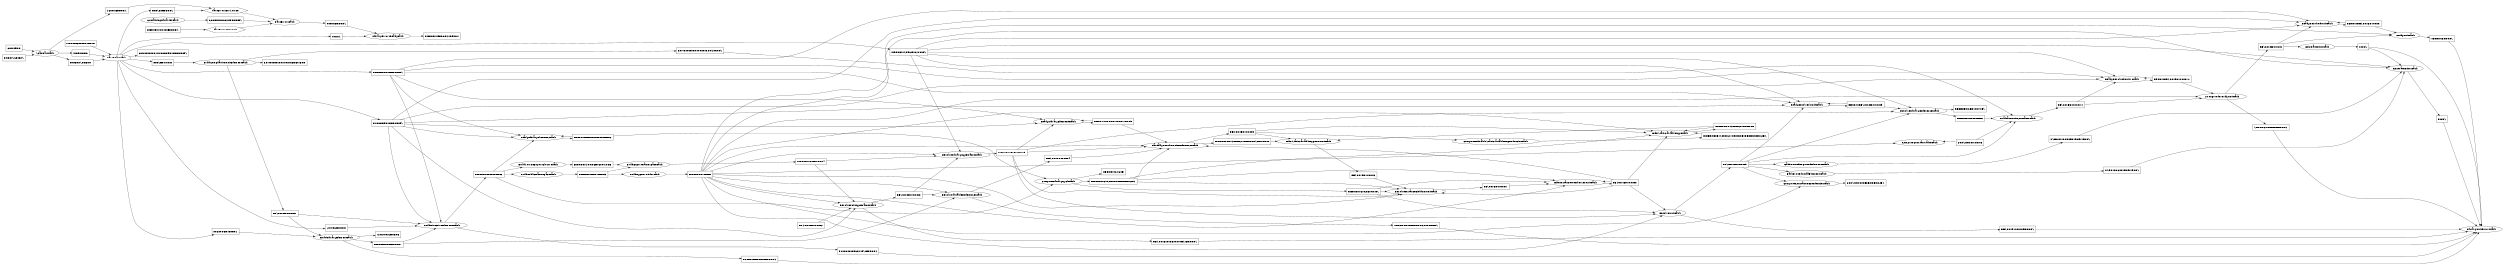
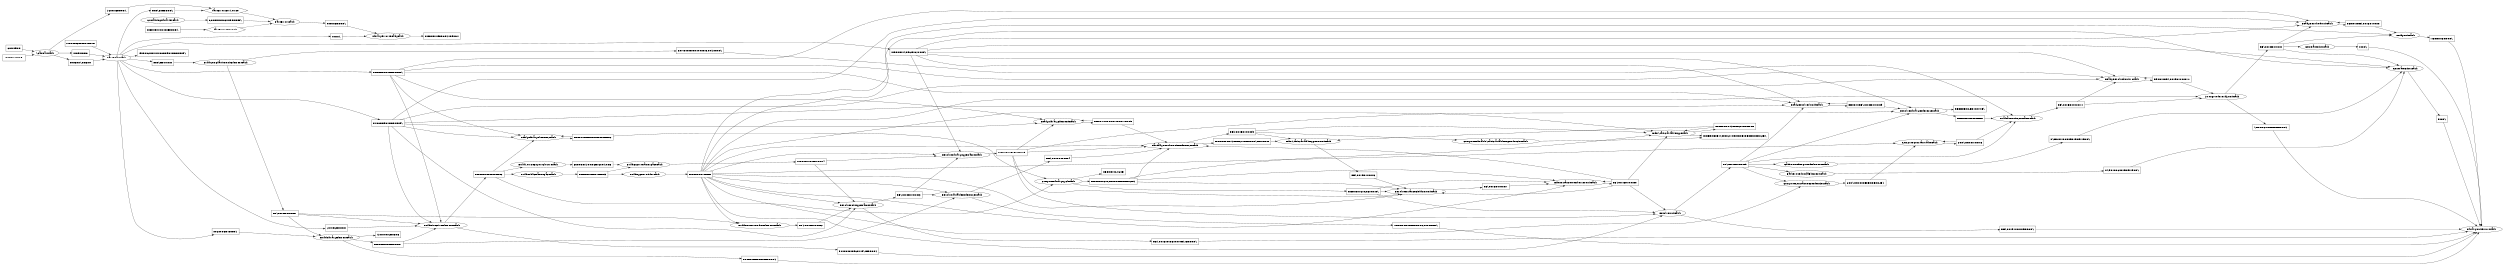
node "CONTAINING_IMPORTED_LIBRARIES": label "CONTAINING_IMPORTED_LIBRARIES" -> "EXPLICITLY_IMPORTED_LIBRARIES"
edge "LINTS" -> "GenerateHintsTask": now "RESOLVED_UNIT" -> "GenerateHintsTask"
node "DART_SCRIPTS": label "DART_SCRIPTS" -> "DART_VALUE"
node "COMPILATION_UNIT_ELEMENT": removed
edge "INFERABLE_STATIC_VARIABLE_DEPENDENCIES" -> "InferStaticVariableTypeTask": reversed
edge "ComputeConstantValueTask" -> "CONSTANT_VALUE": added
edge "CONSTANT_DEPENDENCIES" -> "ComputeConstantValueTask": added
node "BuildEnumMemberElementsTask": added
